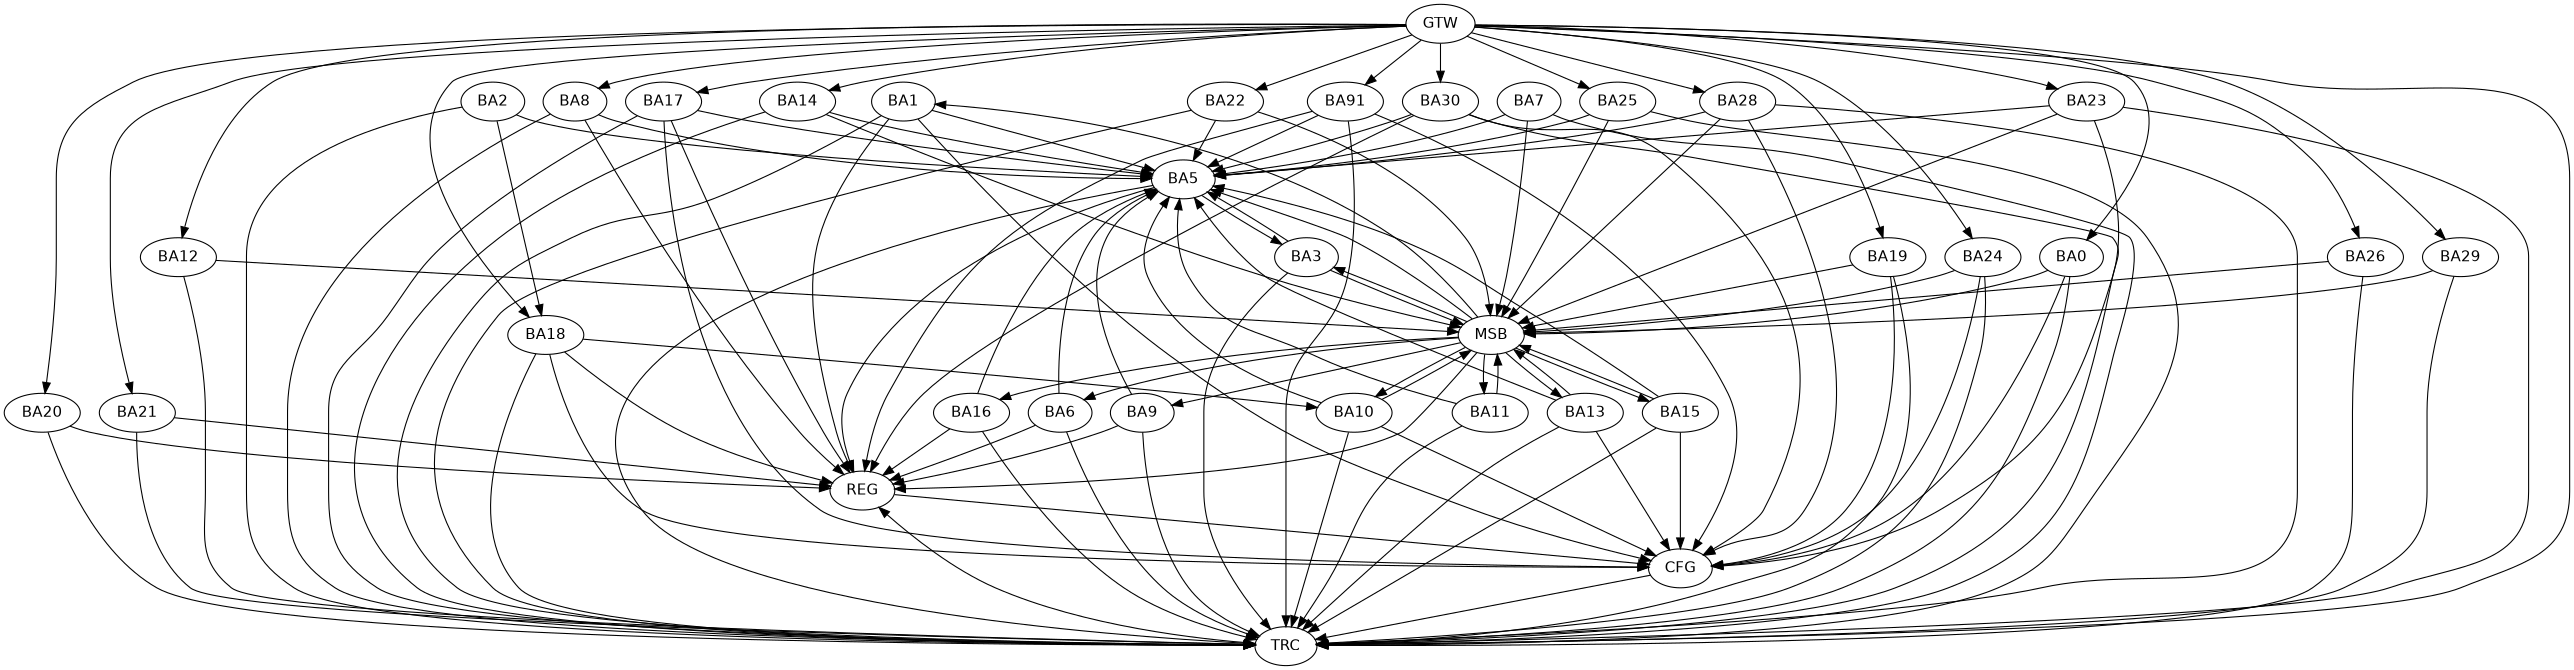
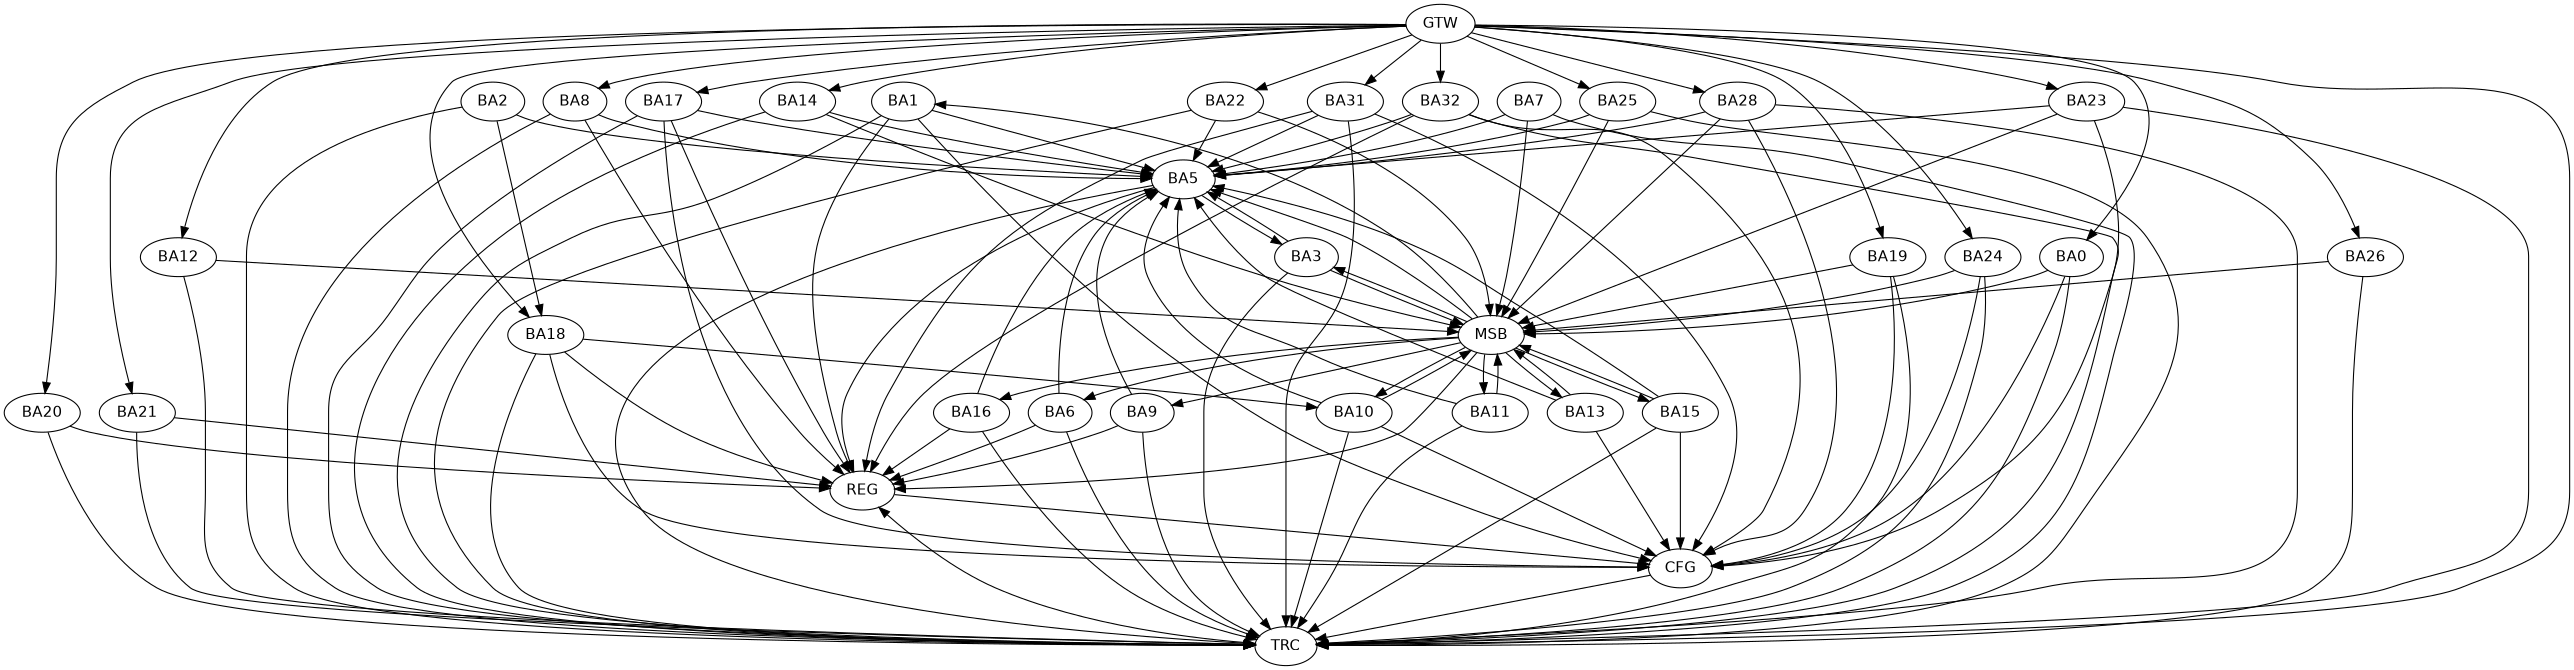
node "BA91": label "BA91" -> "BA31"
node "BA30": label "BA30" -> "BA32"
node "BA29": removed
edge "BA13" -> "TRC": removed
